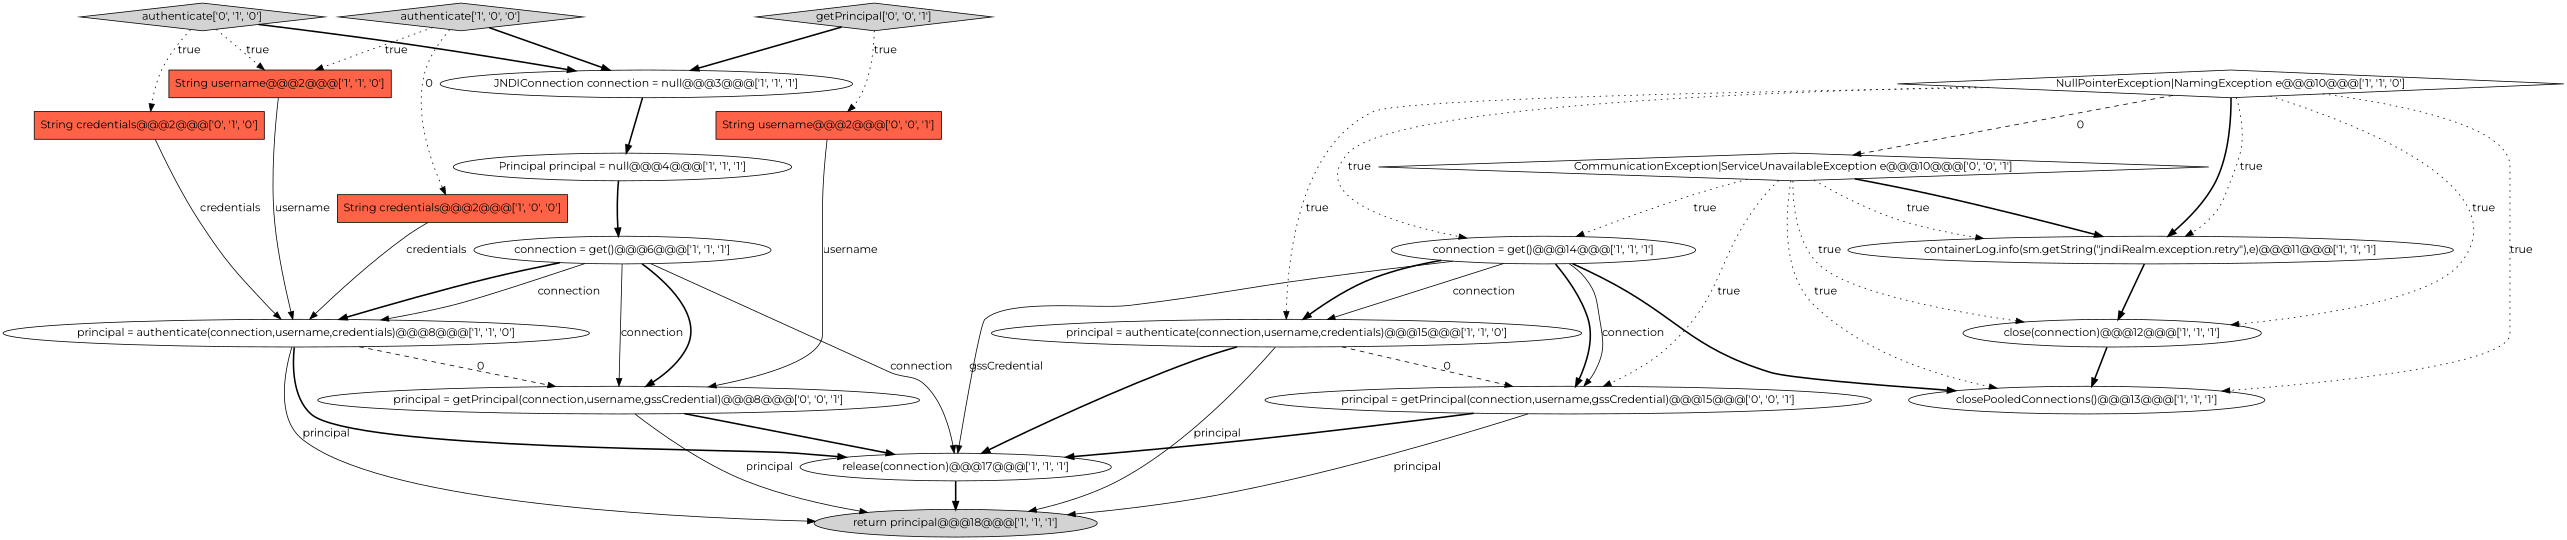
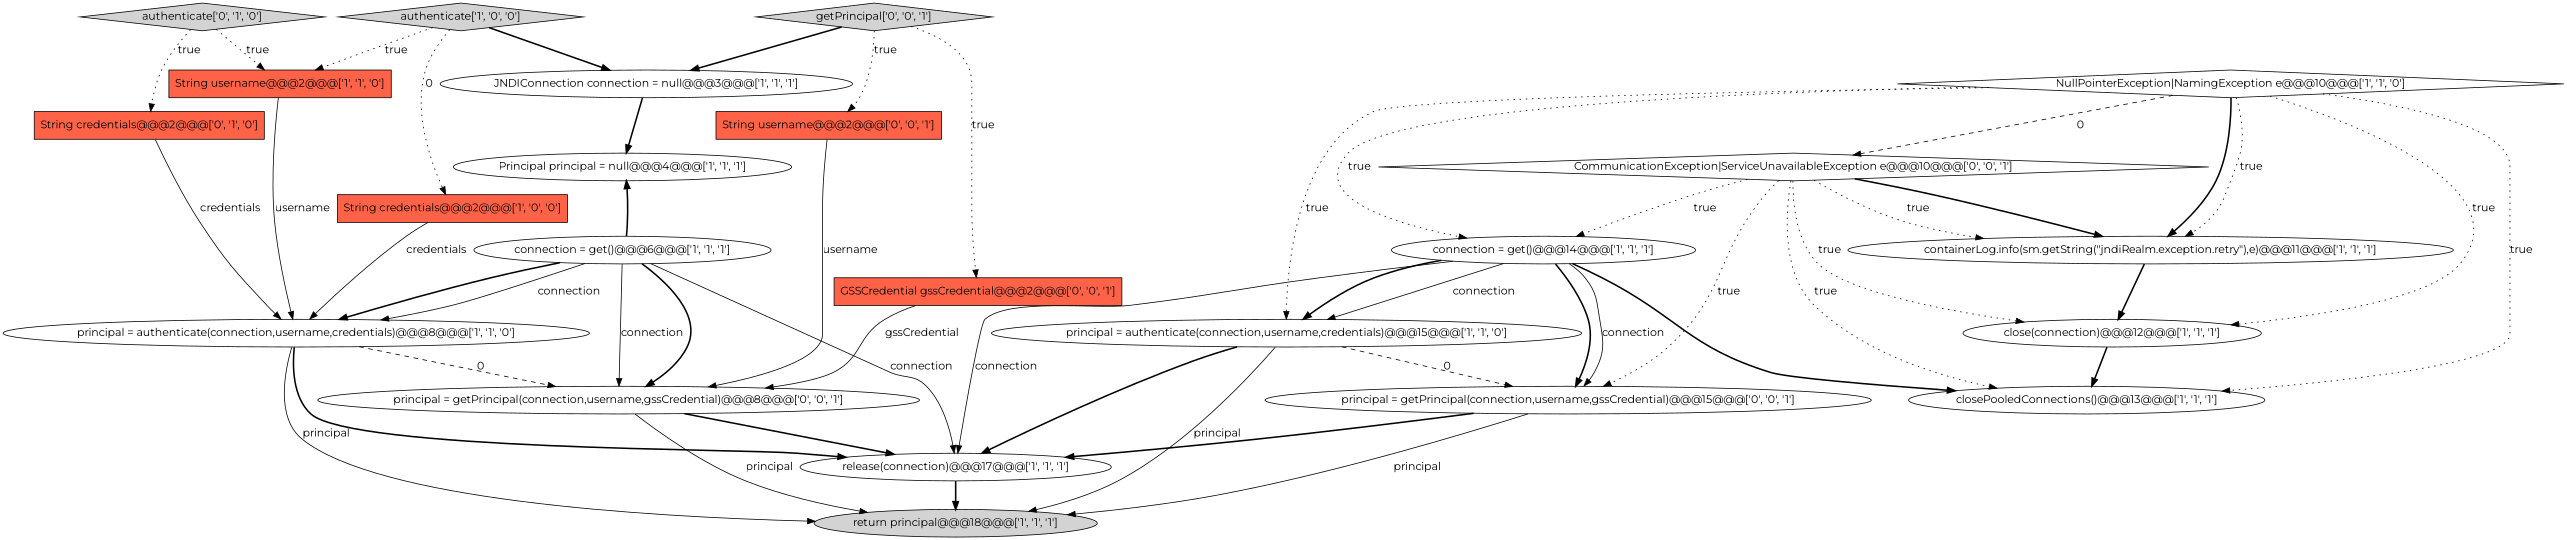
edge "authenticate['0', '1', '0']" -> "JNDIConnection connection = null@@@3@@@['1', '1', '1']": removed
edge "Principal principal = null@@@4@@@['1', '1', '1']" -> "connection = get()@@@6@@@['1', '1', '1']": reversed
node "GSSCredential gssCredential@@@2@@@['0', '0', '1']": added
edge "connection = get()@@@14@@@['1', '1', '1']" -> "release(connection)@@@17@@@['1', '1', '1']": label "gssCredential" -> "connection"
